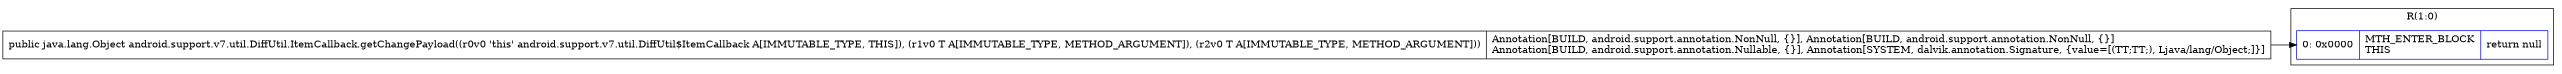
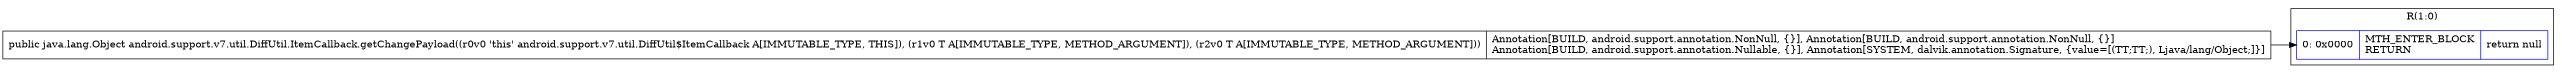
node "0: 0x0000": text "THIS" -> "RETURN"
